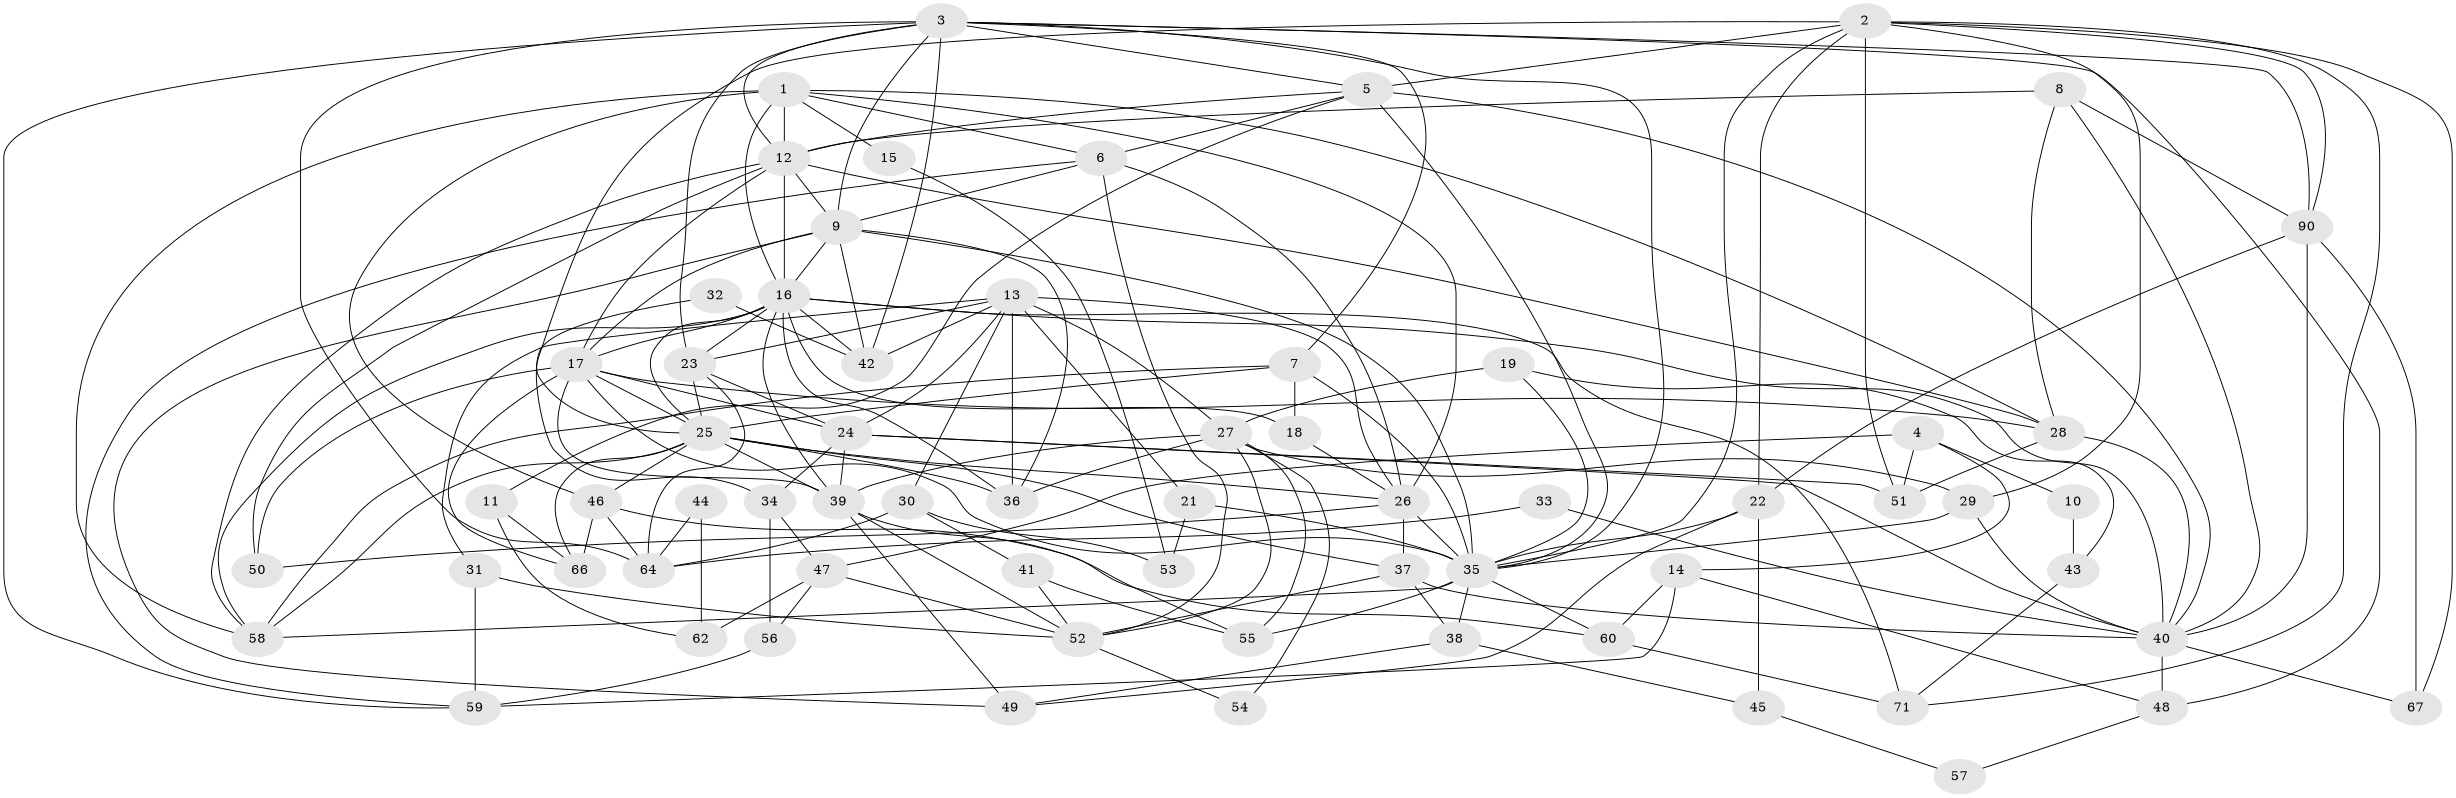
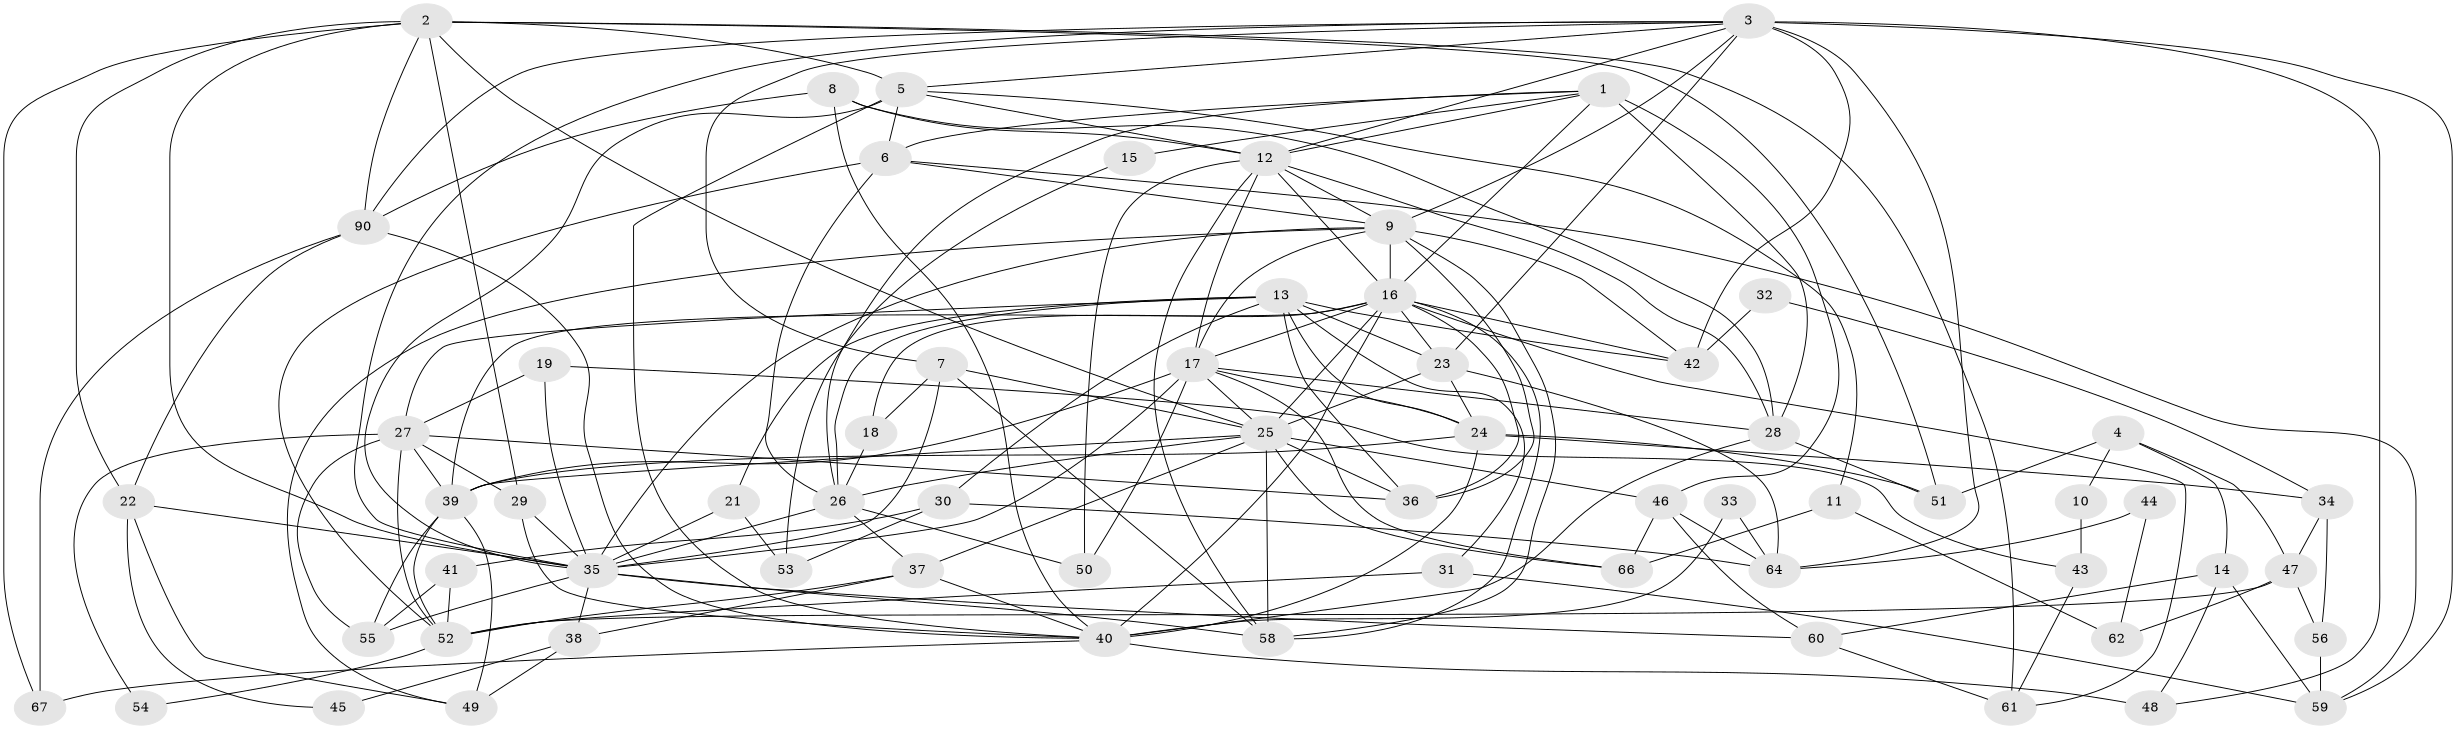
edge "1" -- "58": now "9" -- "58"
node "71": label "71" -> "61"
node "57": removed
